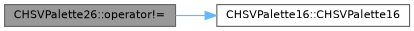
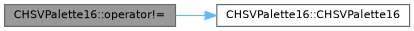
node "CHSVPalette26::operator!=": label "CHSVPalette26::operator!=" -> "CHSVPalette16::operator!="
